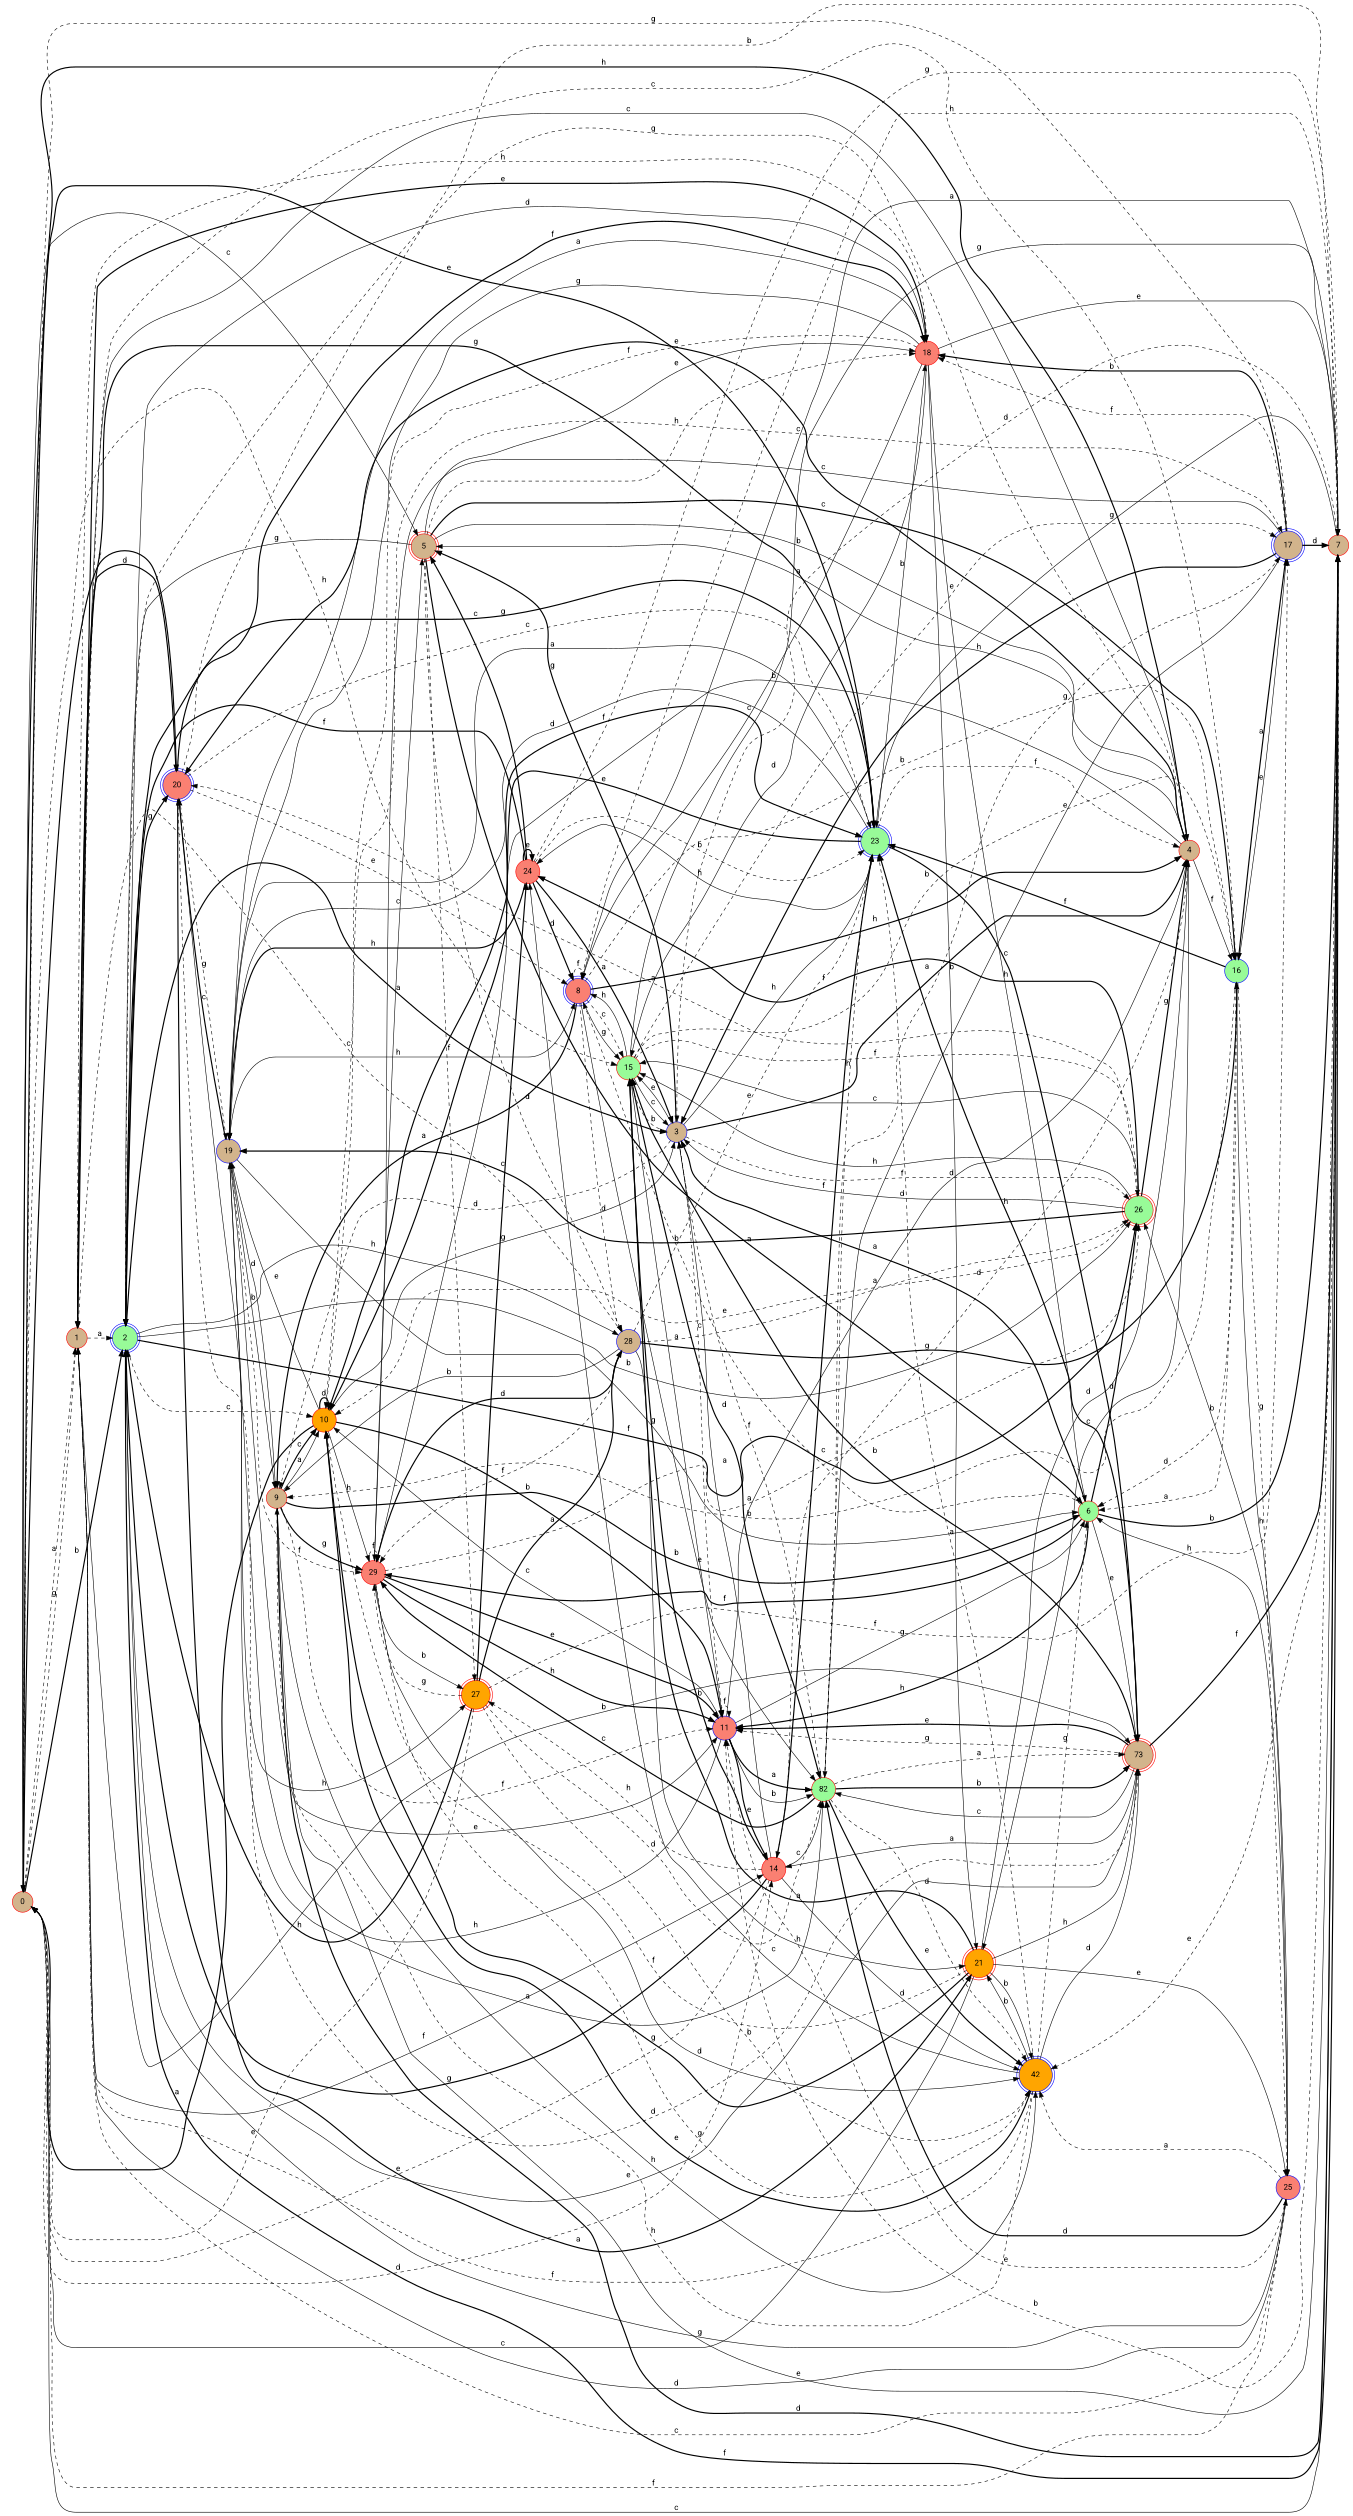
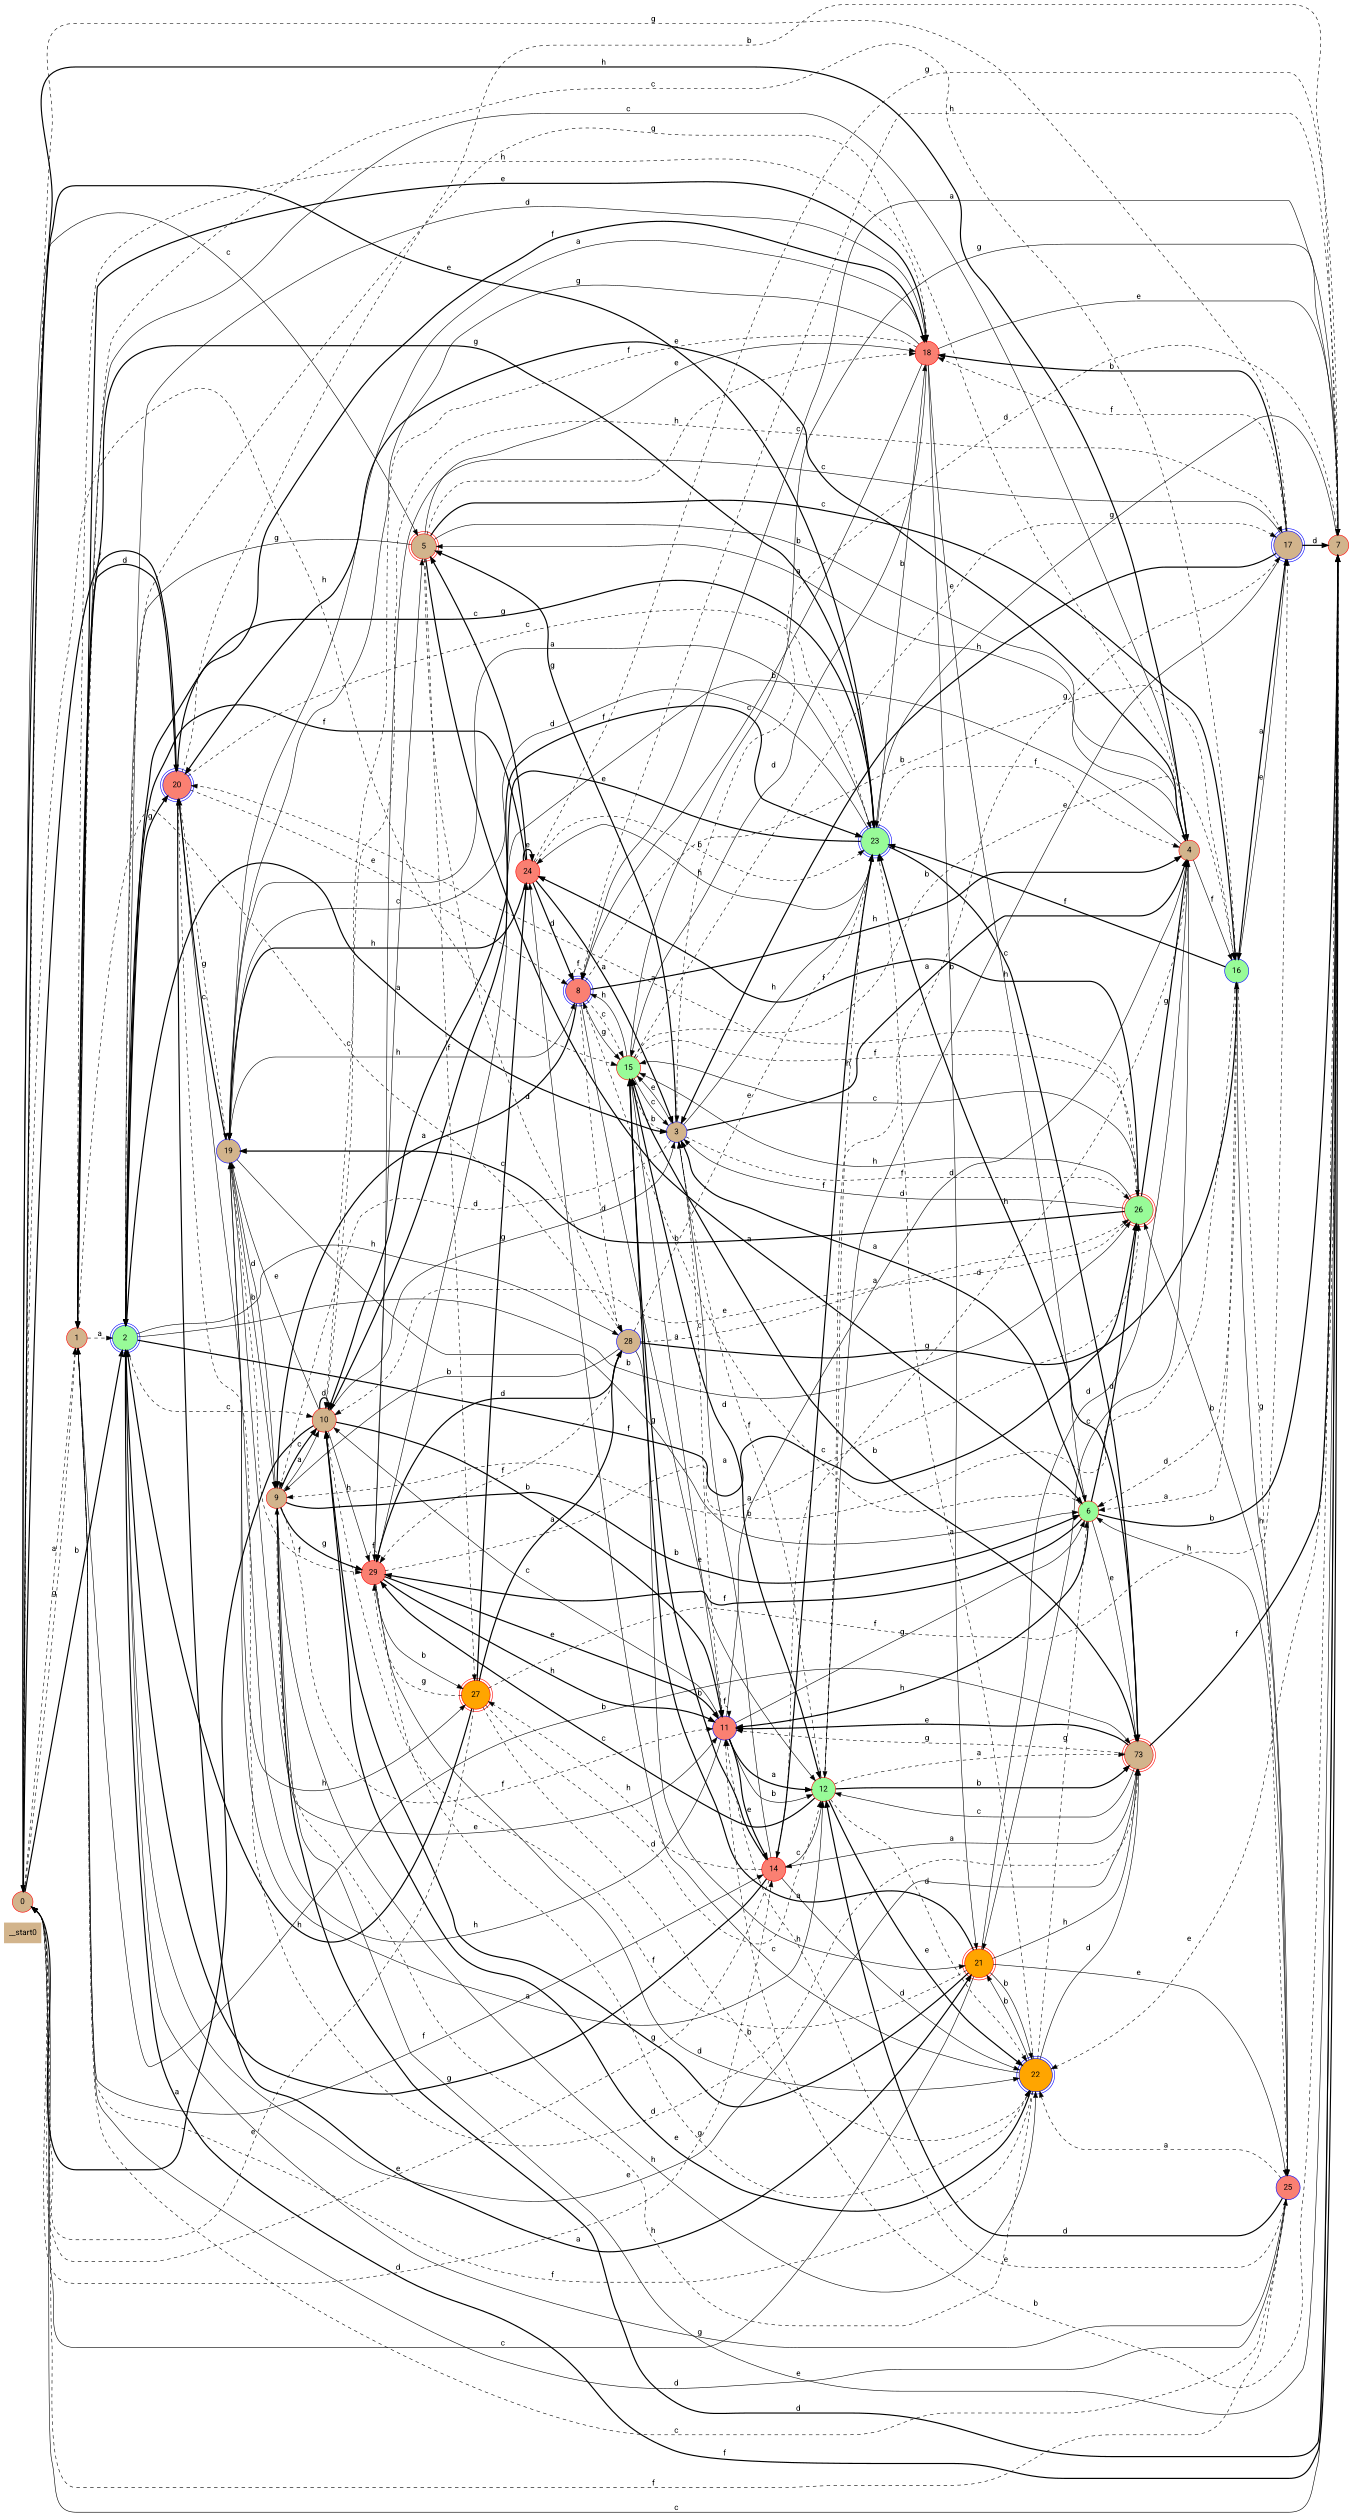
node "10": fillcolor orange -> tan
node "82": label "82" -> "12"
node "__start0": added
node "42": label "42" -> "22"
